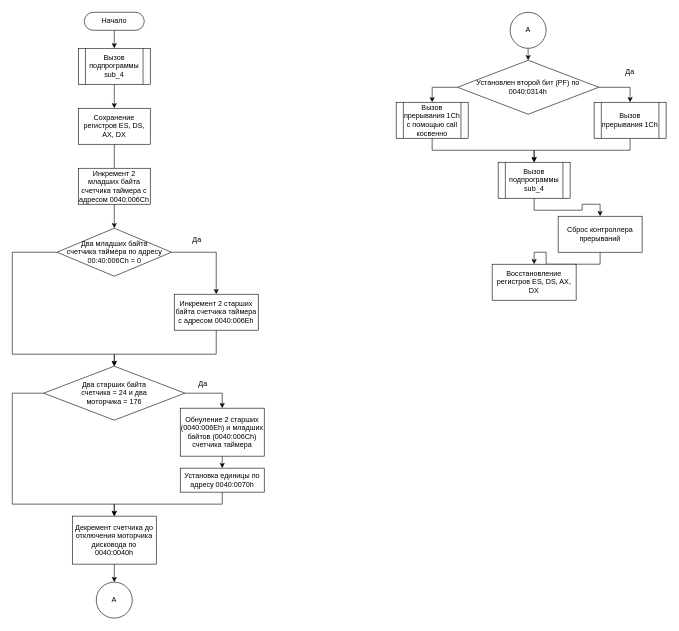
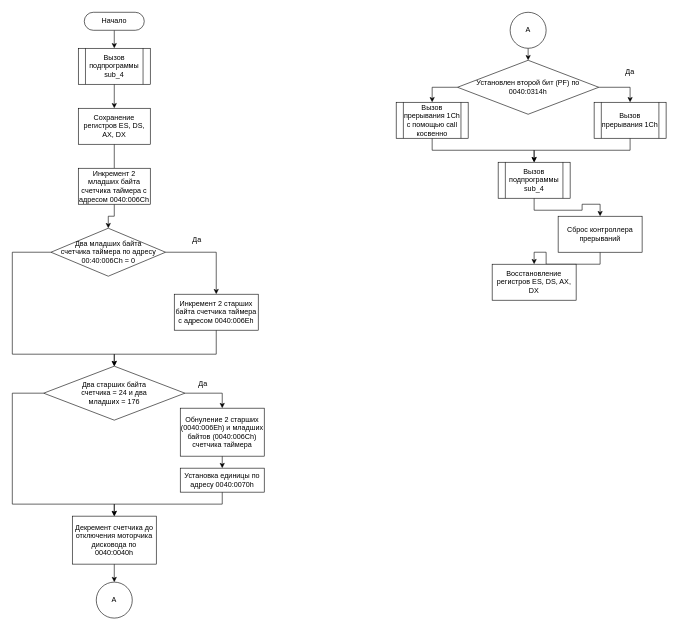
node "Два младших байта счетчика таймера по адресу 00:40:006Сh = 0": moved (114, 252) -> (108, 252)
node "Два старших байта счетчика = 24 и два моторчика = 176": label "Два старших байта счетчика = 24 и два моторчика = 176" -> "Два старших байта счетчика = 24 и два младших = 176"
